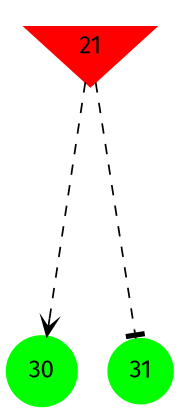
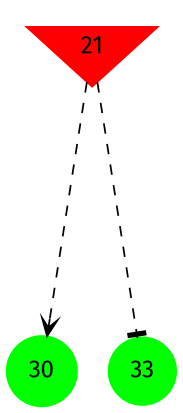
node "31": label "31" -> "33"
